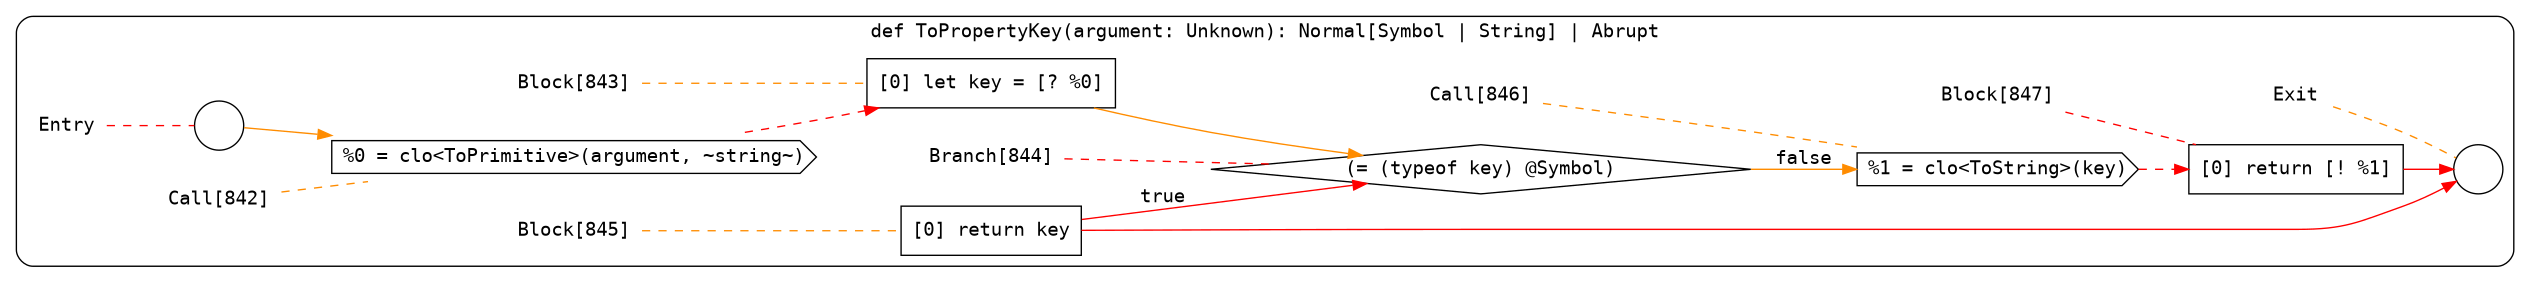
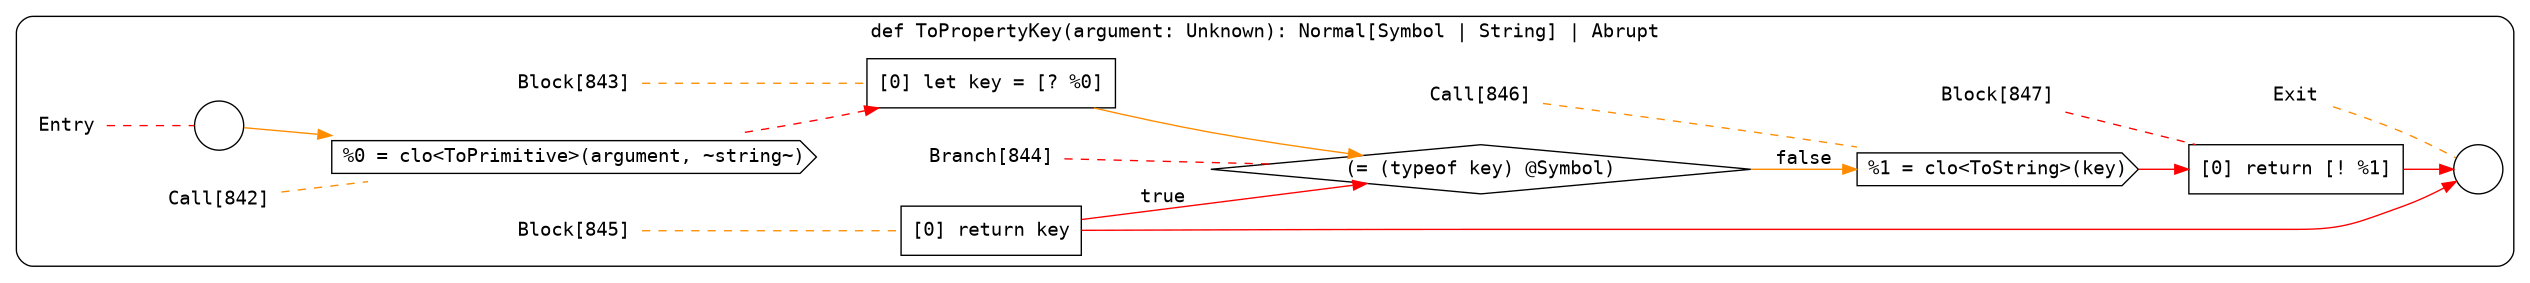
edge "%1 = clo<ToString>(key)" -> "[0] return [! %1]": style dashed -> solid
